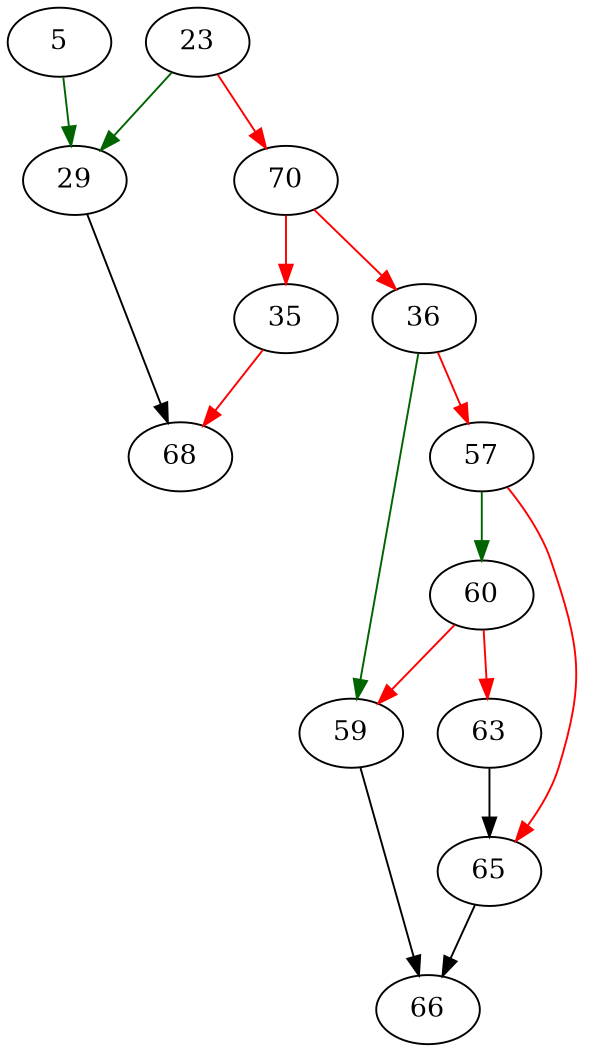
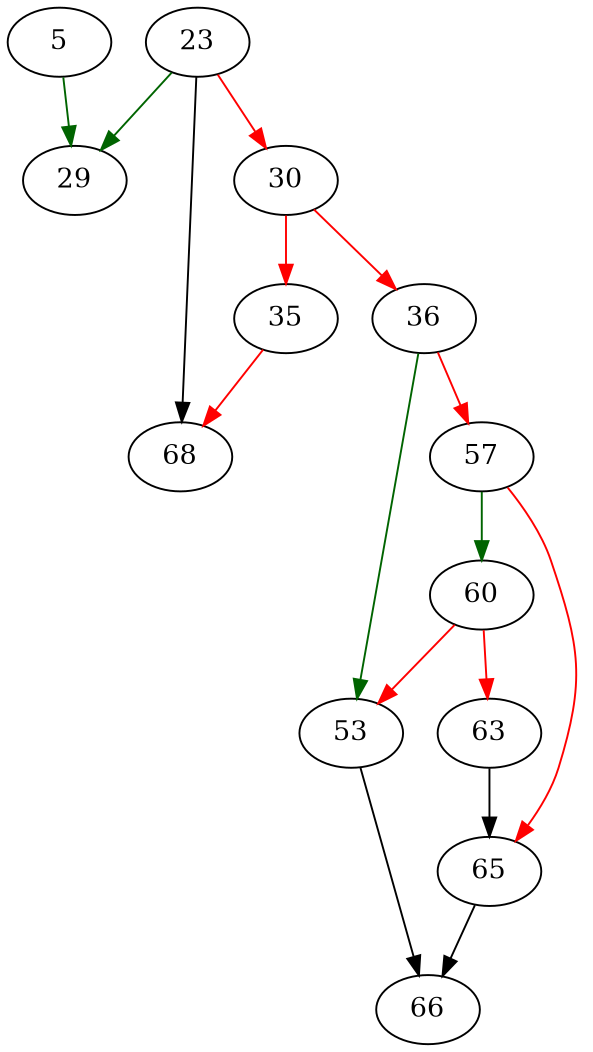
node "70": label "70" -> "30"
edge "29" -> "68": now "23" -> "68"
node "59": label "59" -> "53"
